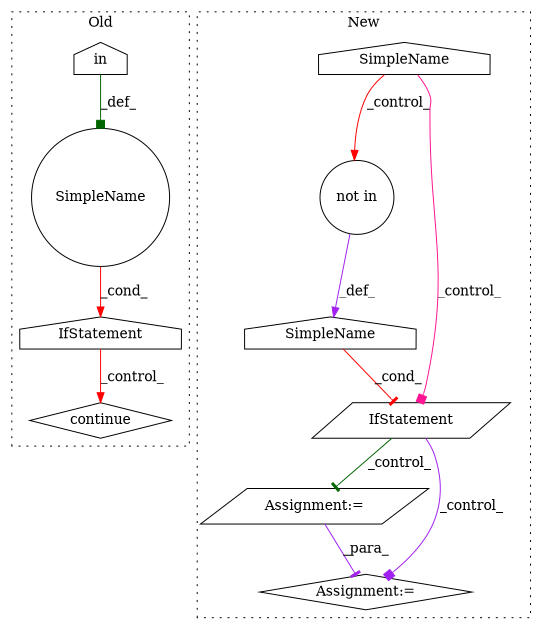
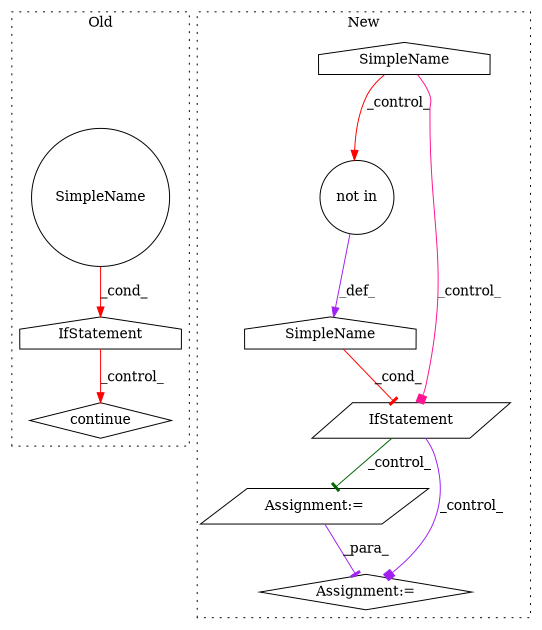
node "in": removed
